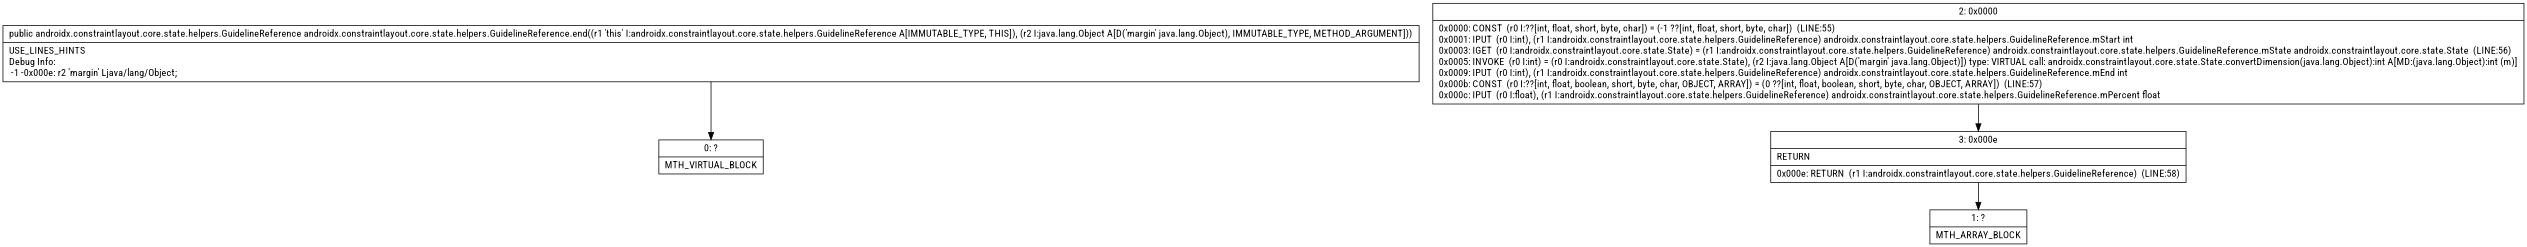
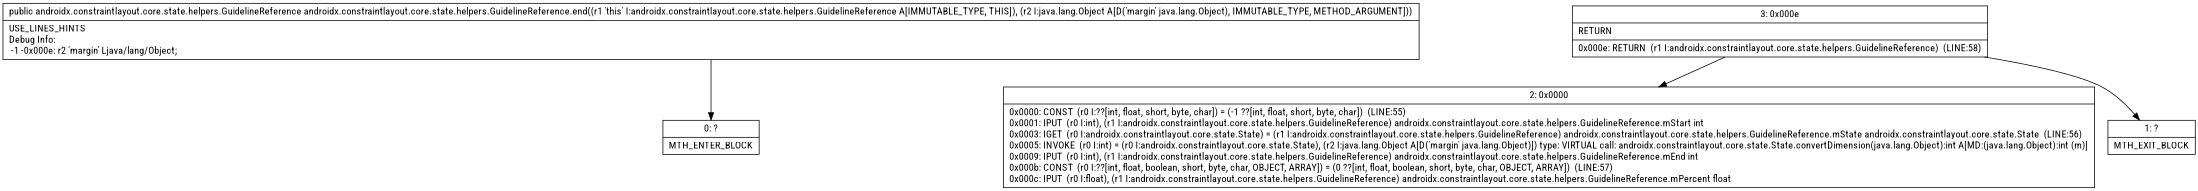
edge "2: 0x0000" -> "3: 0x000e": reversed
node "0: ?": text "MTH_VIRTUAL_BLOCK" -> "MTH_ENTER_BLOCK"
node "1: ?": text "MTH_ARRAY_BLOCK" -> "MTH_EXIT_BLOCK"
